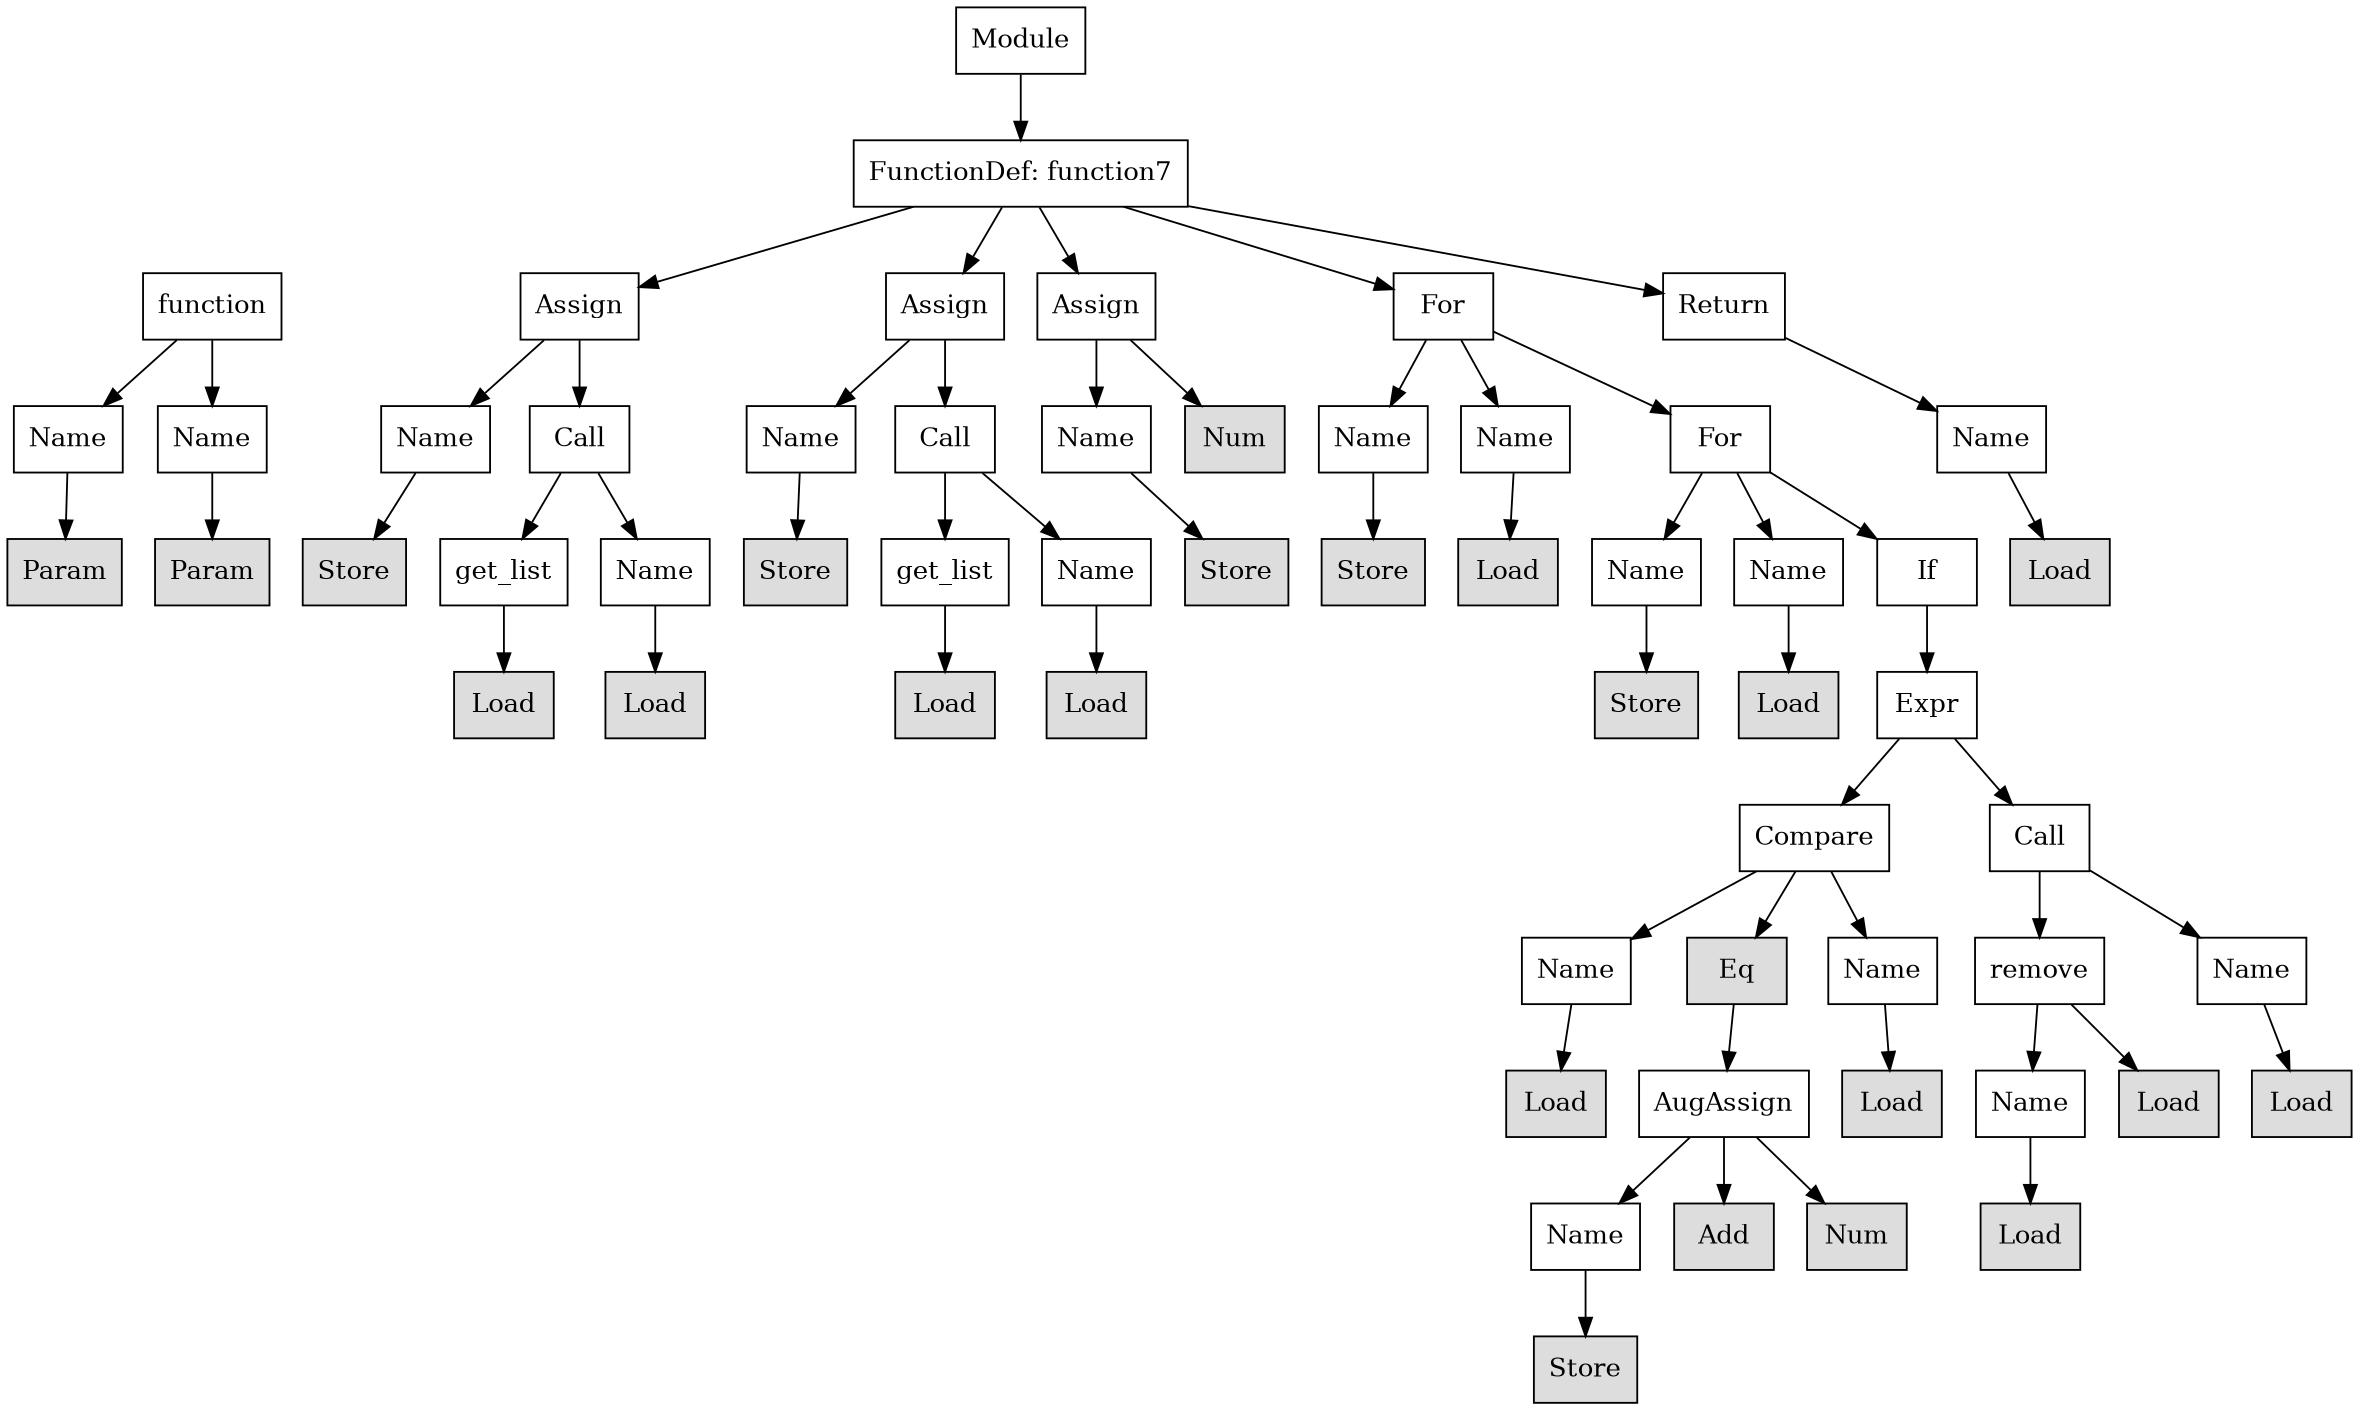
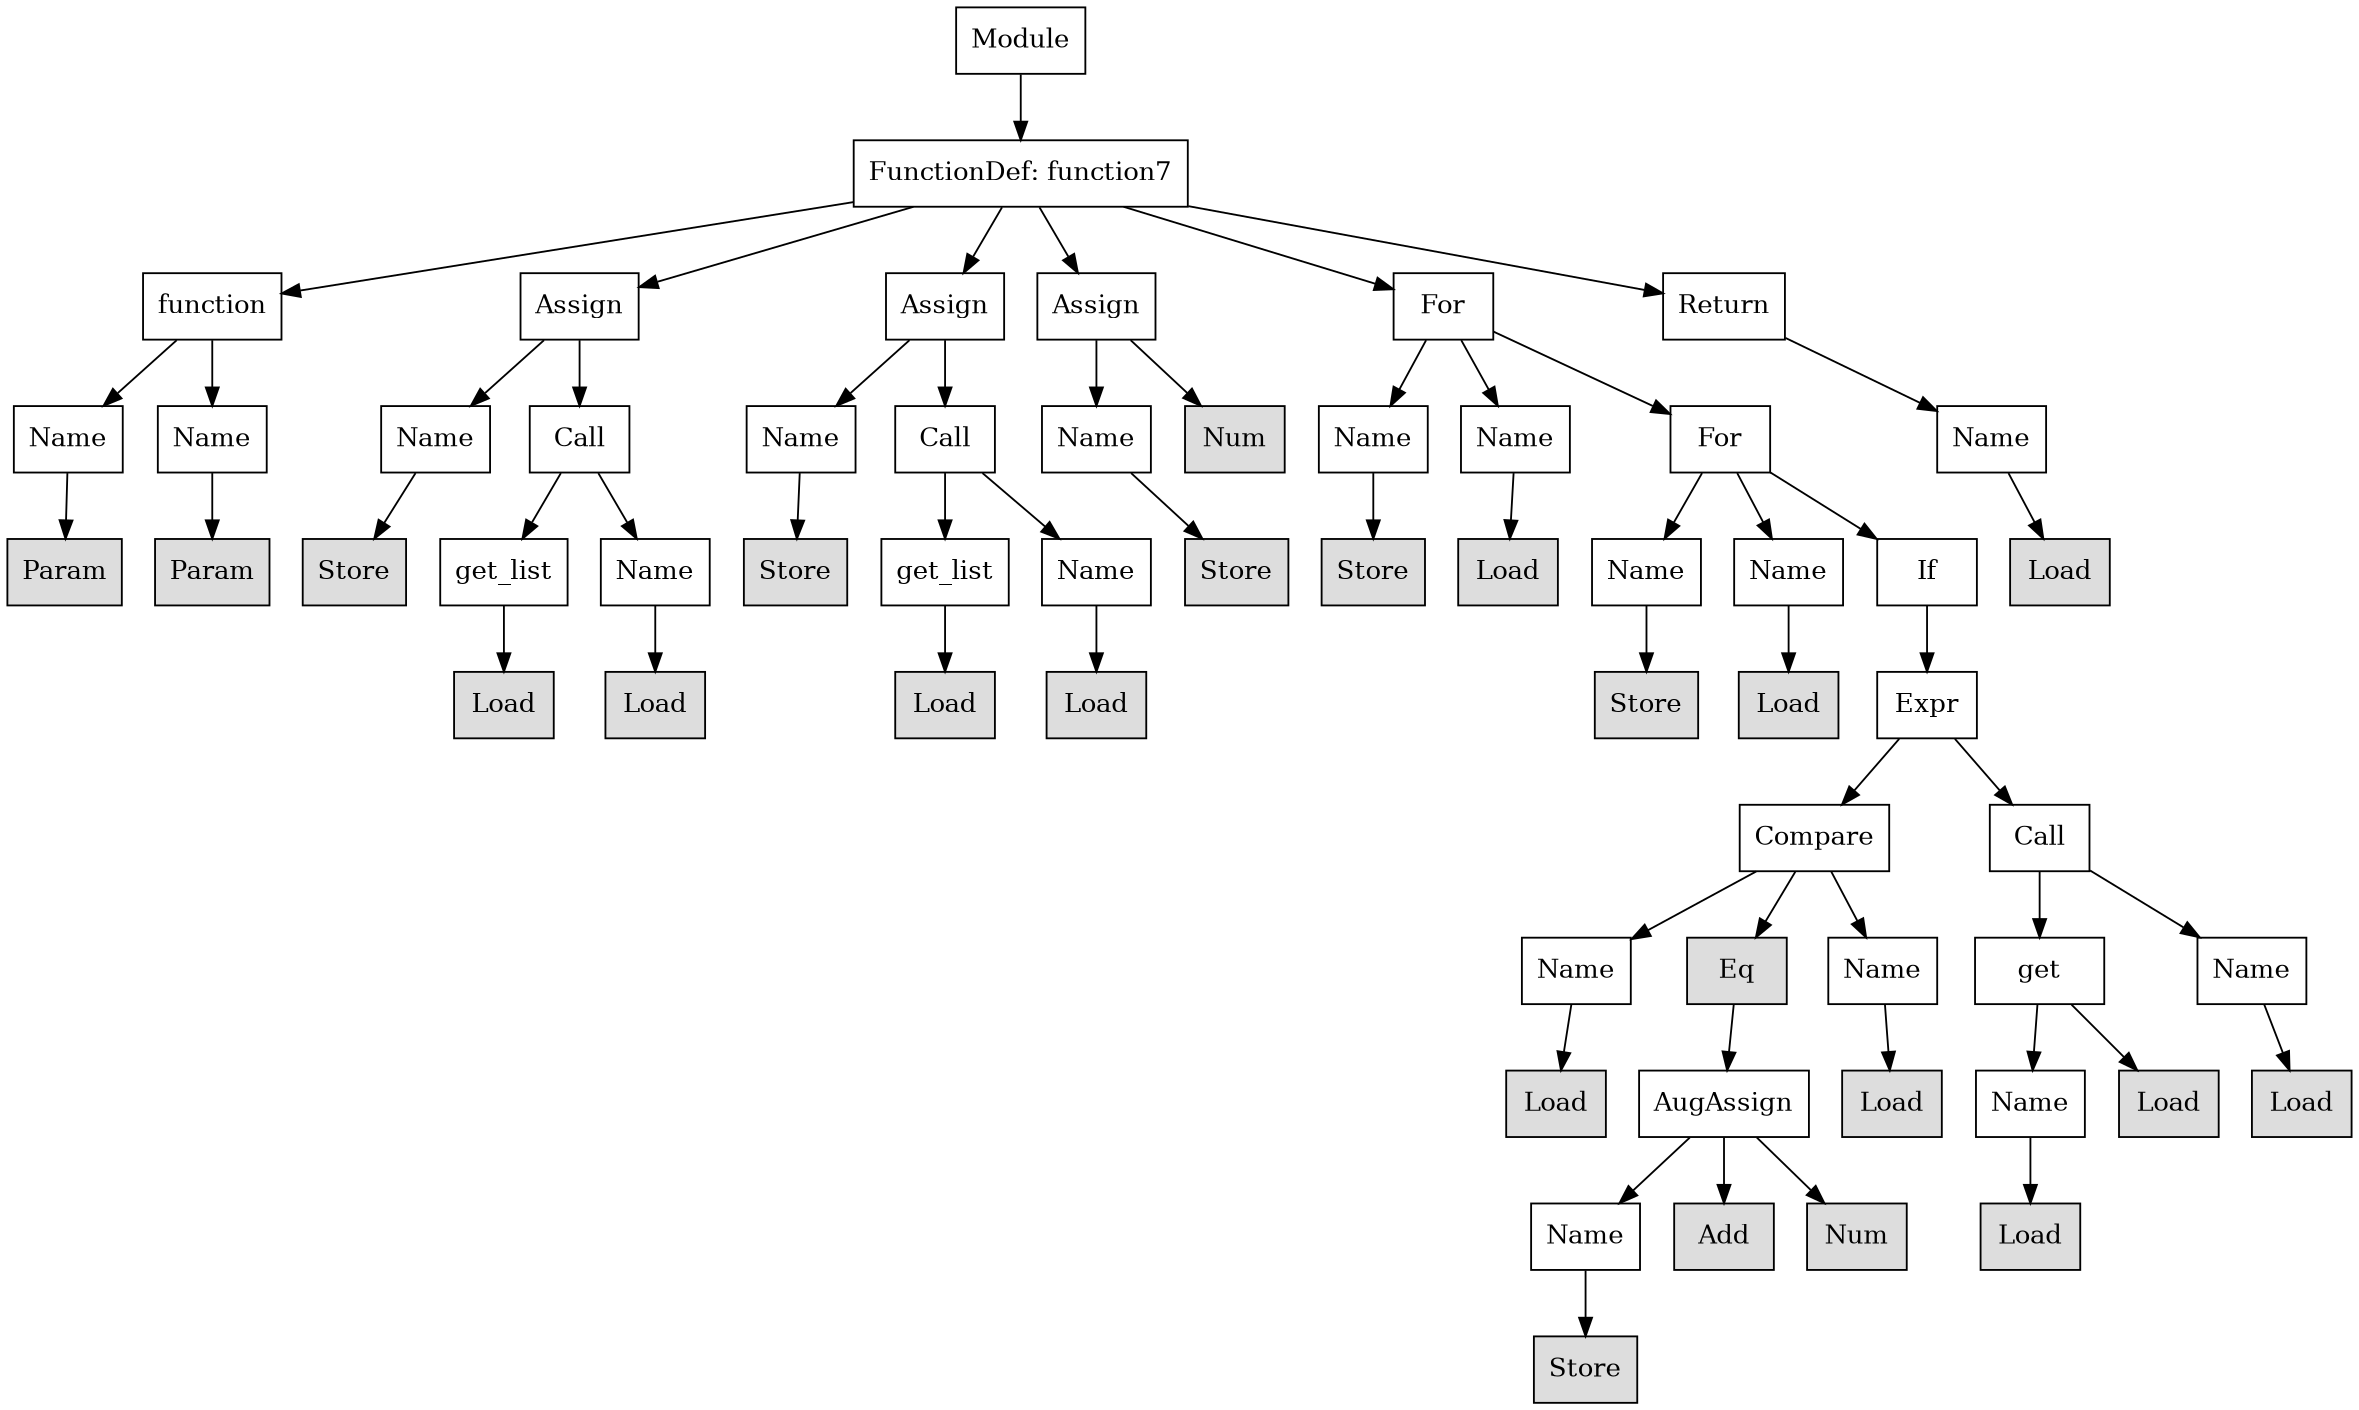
edge "FunctionDef: function7" -> "function": added
node "remove": label "remove" -> "get"
